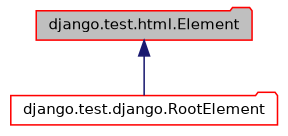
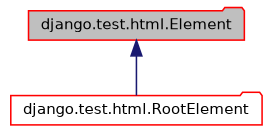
node "django.test.django.RootElement": label "django.test.django.RootElement" -> "django.test.html.RootElement"
